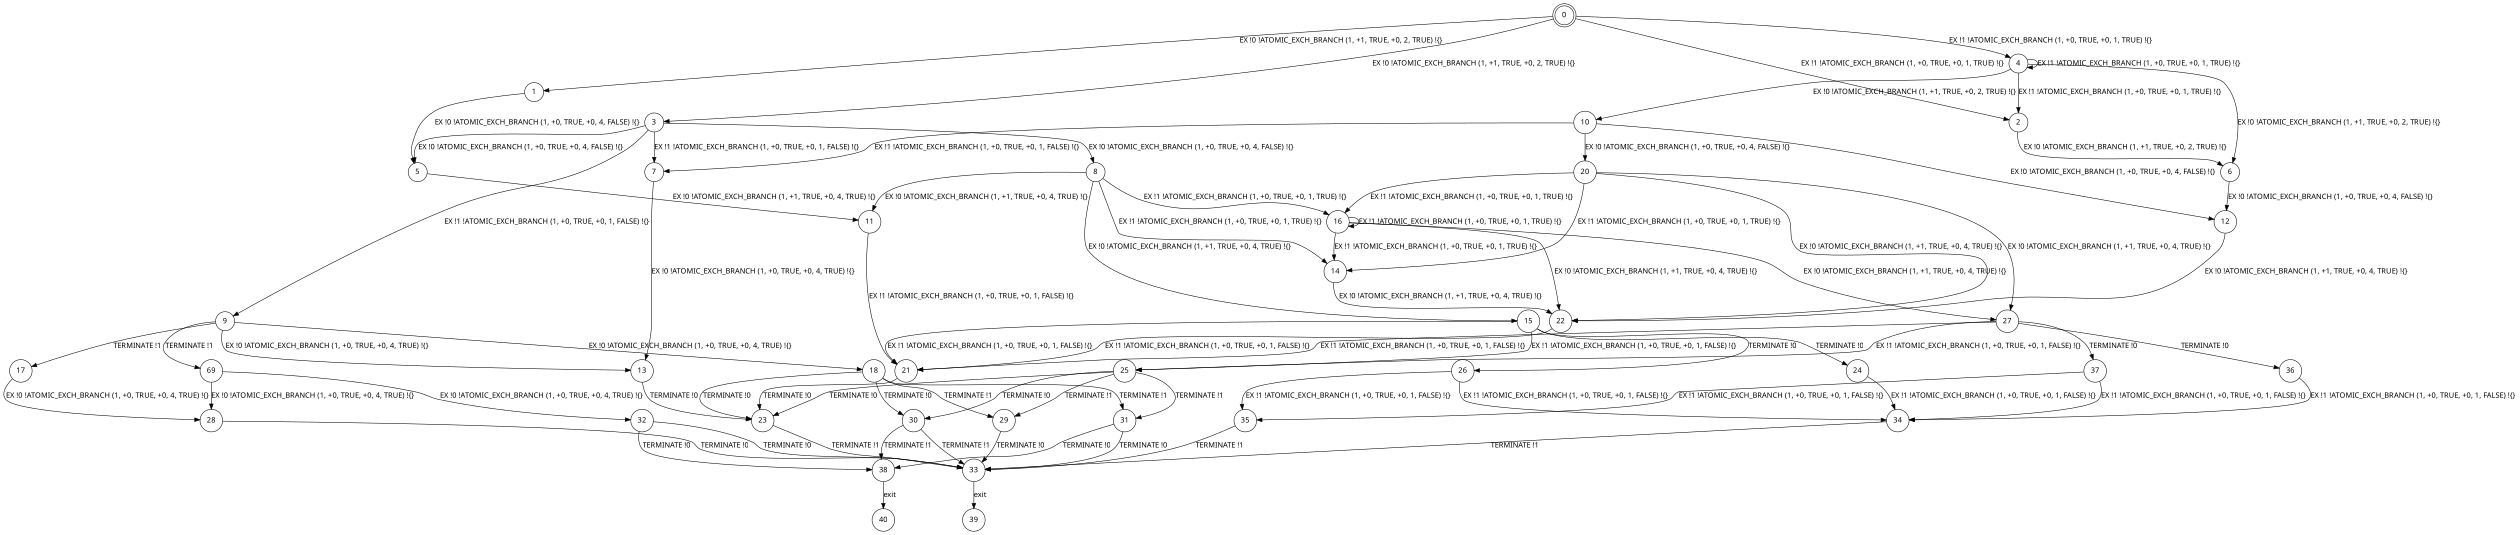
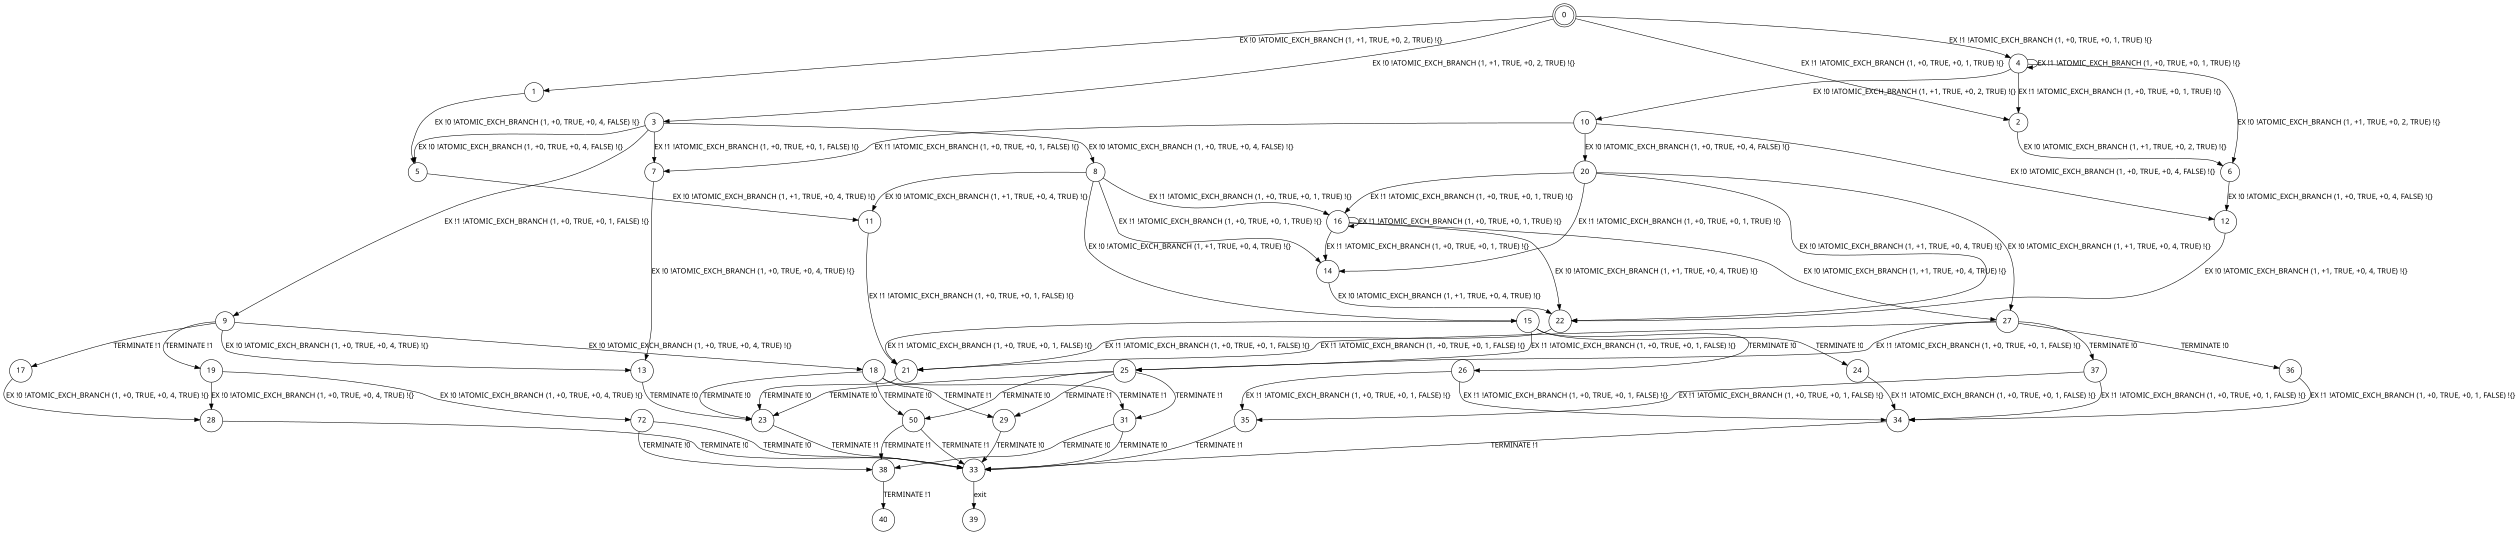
node "69": label "69" -> "19"
node "32": label "32" -> "72"
node "30": label "30" -> "50"
edge "38" -> "40": label "exit" -> "TERMINATE !1"
